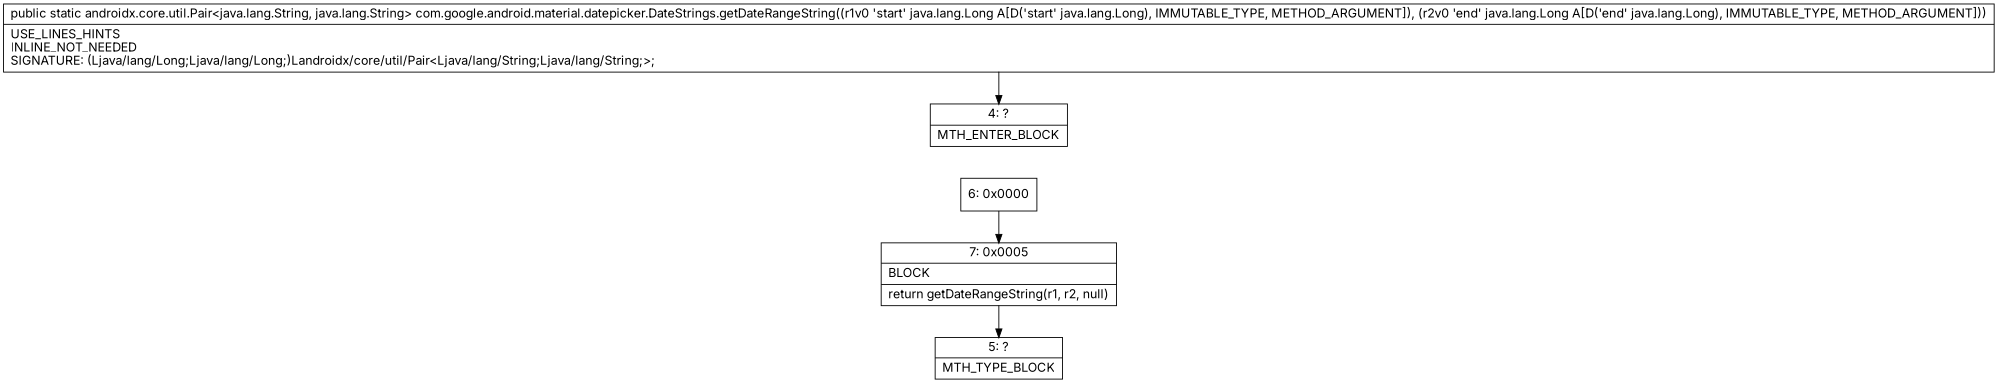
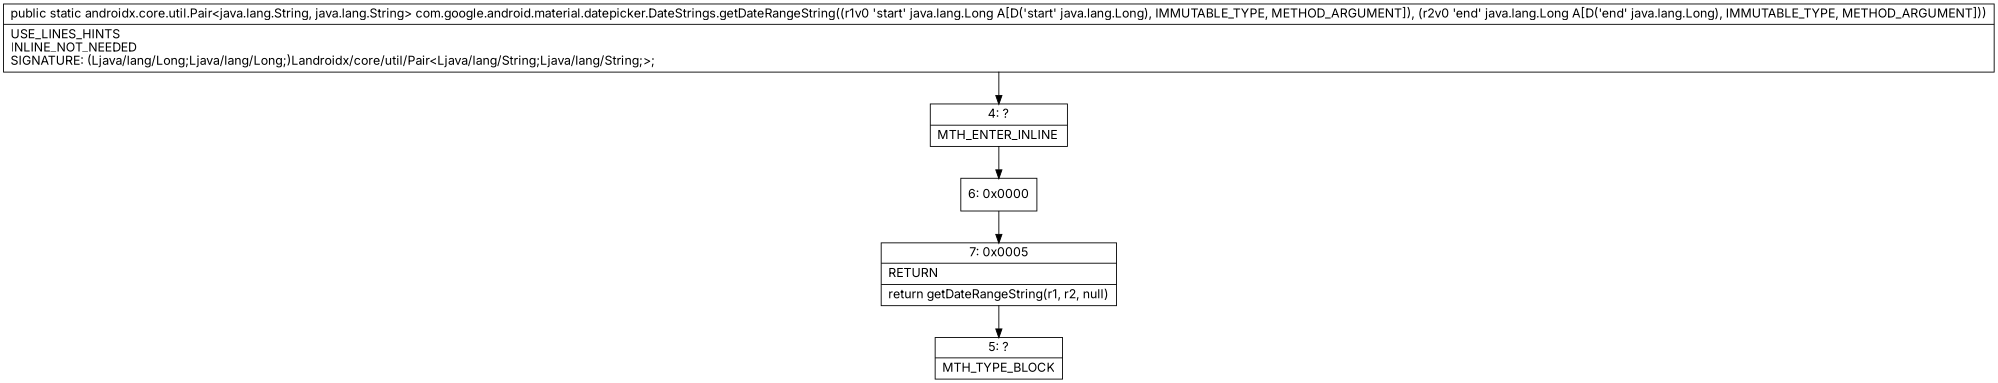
node "4: ?": text "MTH_ENTER_BLOCK" -> "MTH_ENTER_INLINE"
edge "4: ?" -> "6: 0x0000": added
node "7: 0x0005": text "BLOCK" -> "RETURN"
